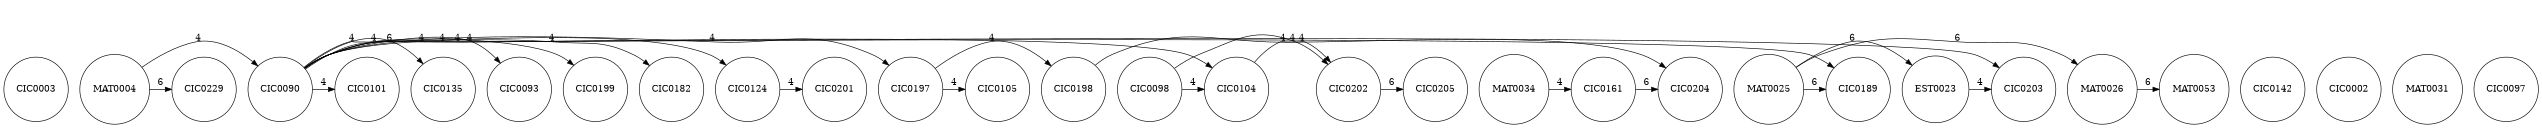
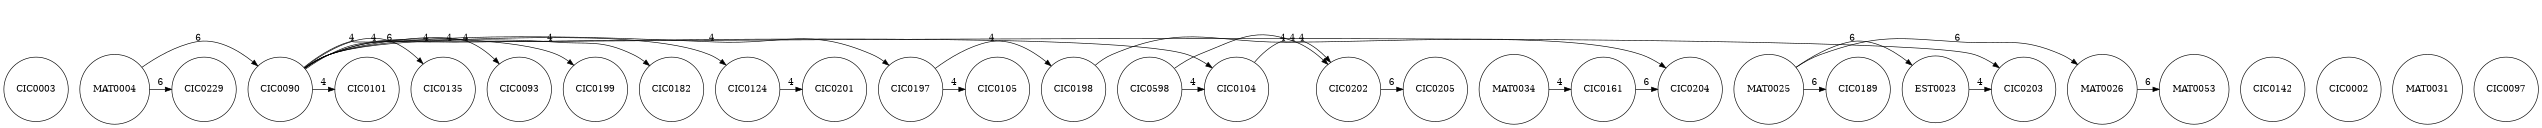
edge "MAT0004" -> "CIC0090": label "4" -> "6"
edge "CIC0090" -> "CIC0189": removed, label "4"
node "CIC0098": label "CIC0098" -> "CIC0598"
